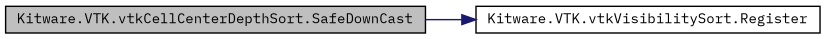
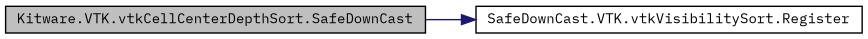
node "Kitware.VTK.vtkVisibilitySort.Register": label "Kitware.VTK.vtkVisibilitySort.Register" -> "SafeDownCast.VTK.vtkVisibilitySort.Register"
